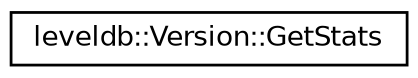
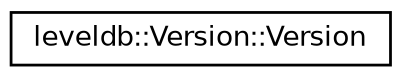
node "leveldb::Version::GetStats": label "leveldb::Version::GetStats" -> "leveldb::Version::Version"
